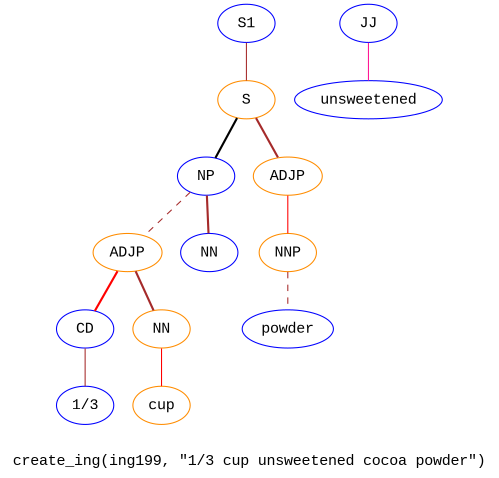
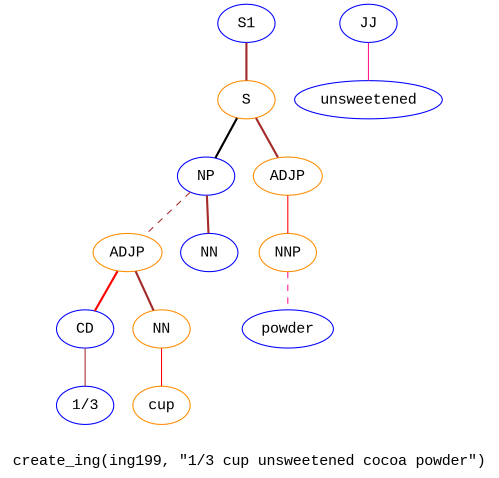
edge "S1" -- "S": style solid -> bold
edge "NNP" -- "powder": color brown -> deeppink
